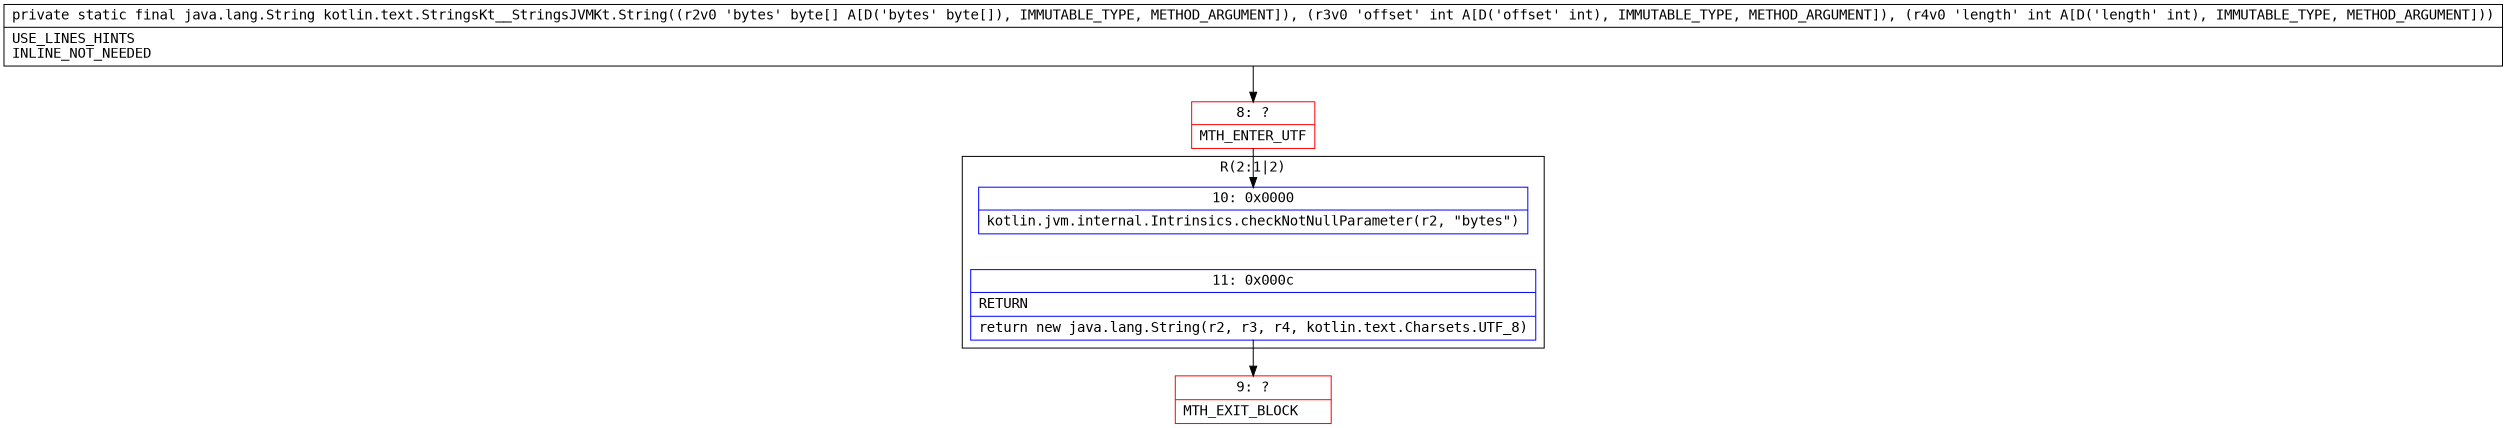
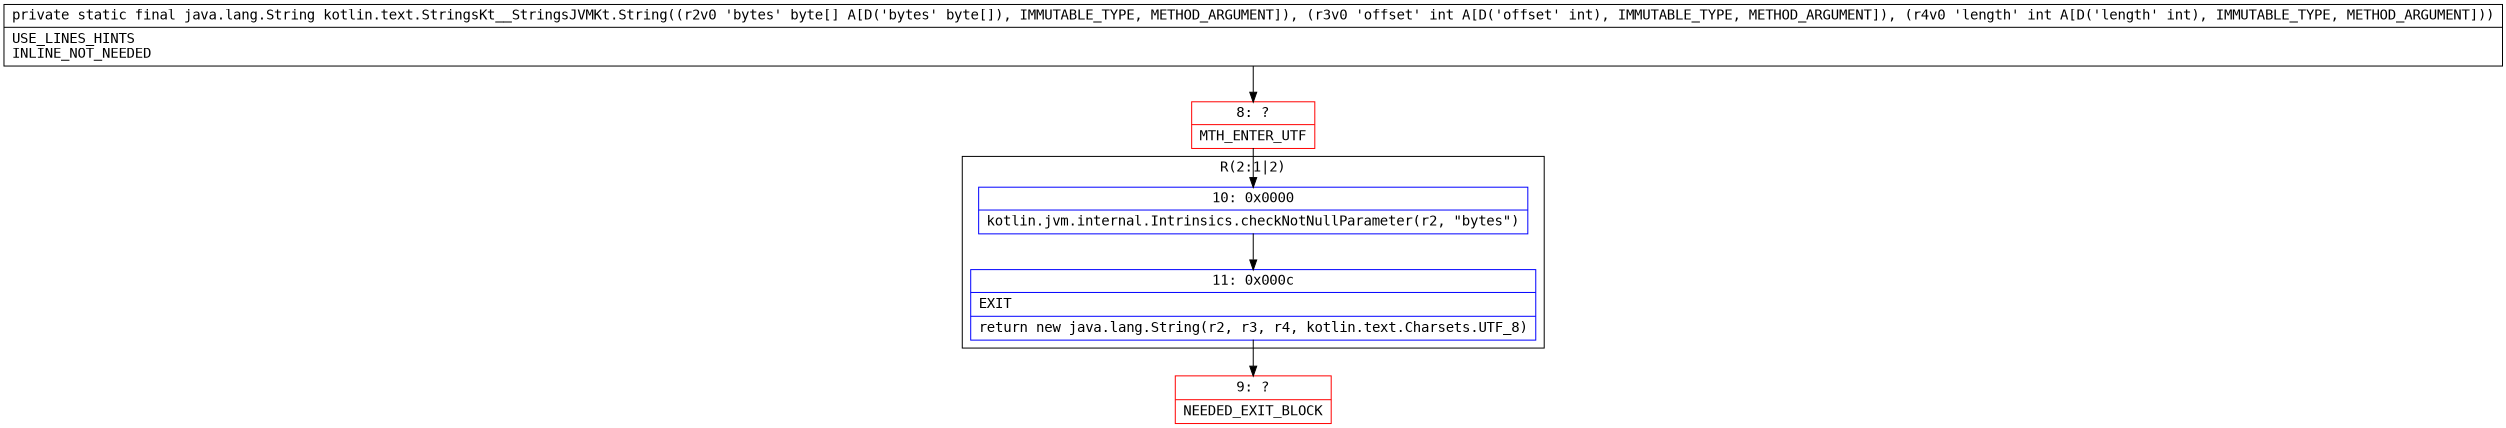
edge "10: 0x0000" -> "11: 0x000c": added
node "11: 0x000c": text "RETURN" -> "EXIT"
node "9: ?": text "MTH_EXIT_BLOCK" -> "NEEDED_EXIT_BLOCK"
